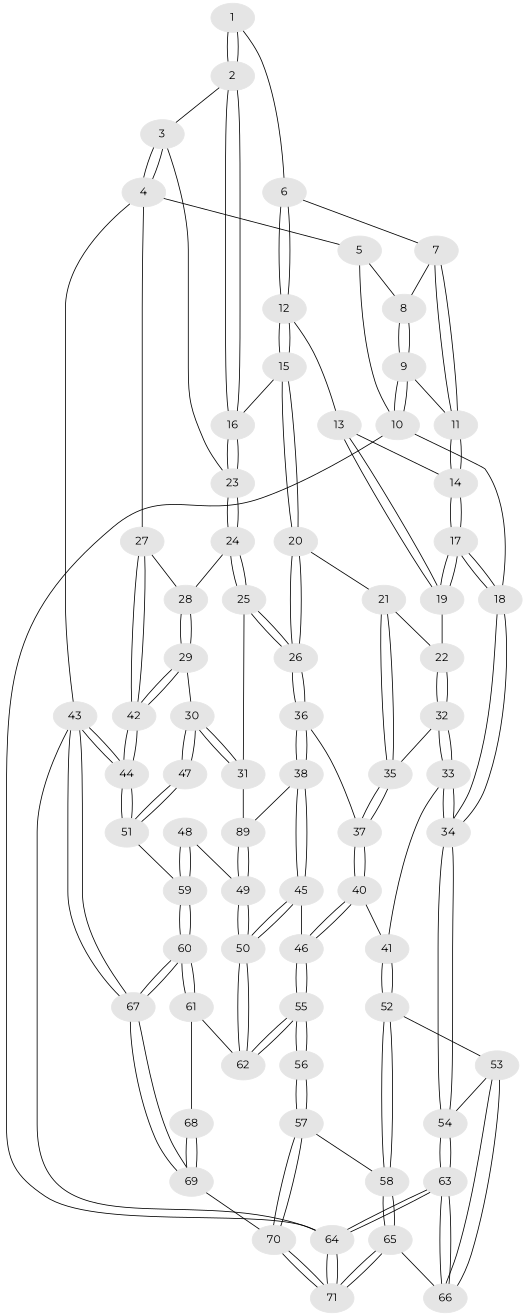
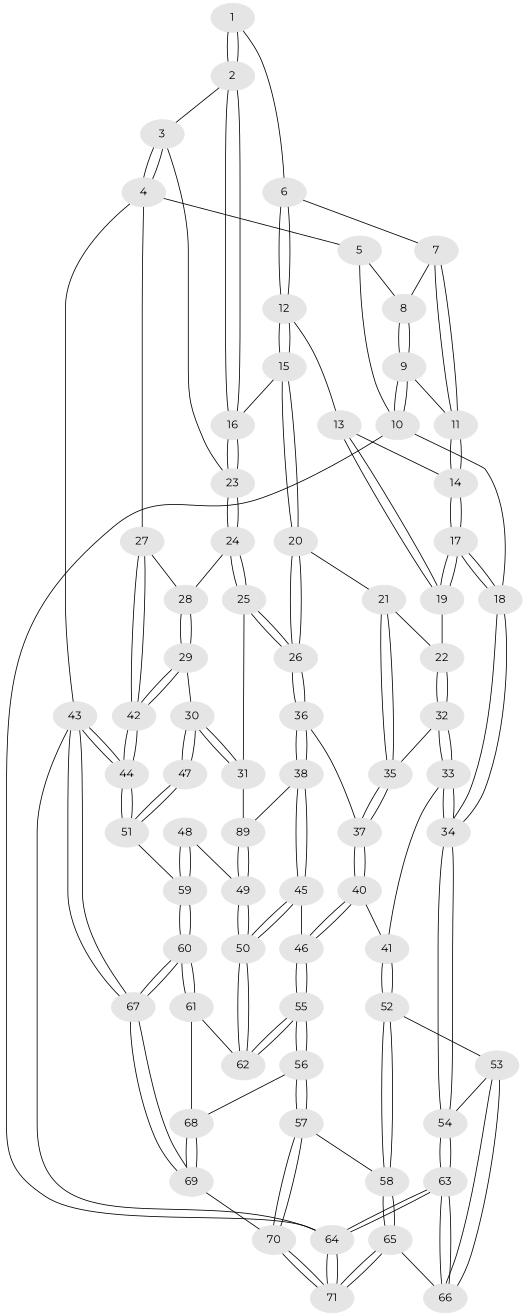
edge "56" -- "68": added
